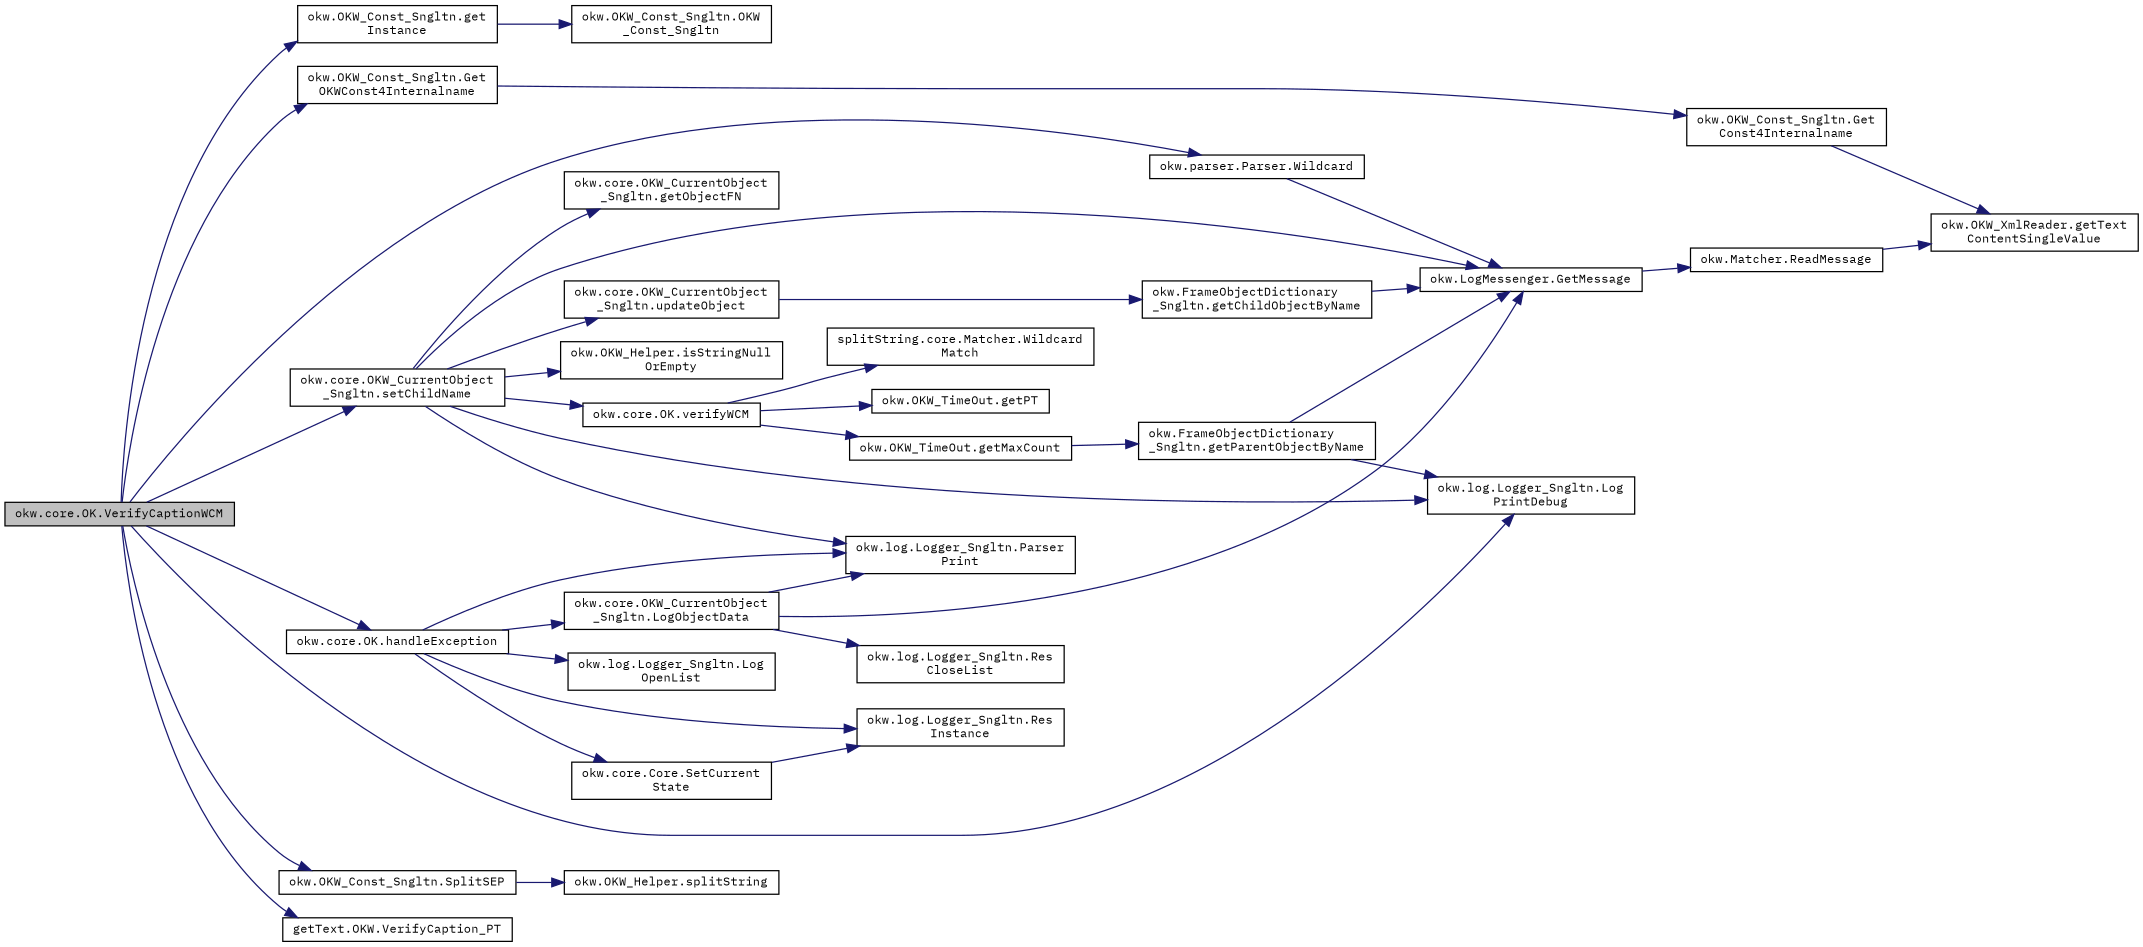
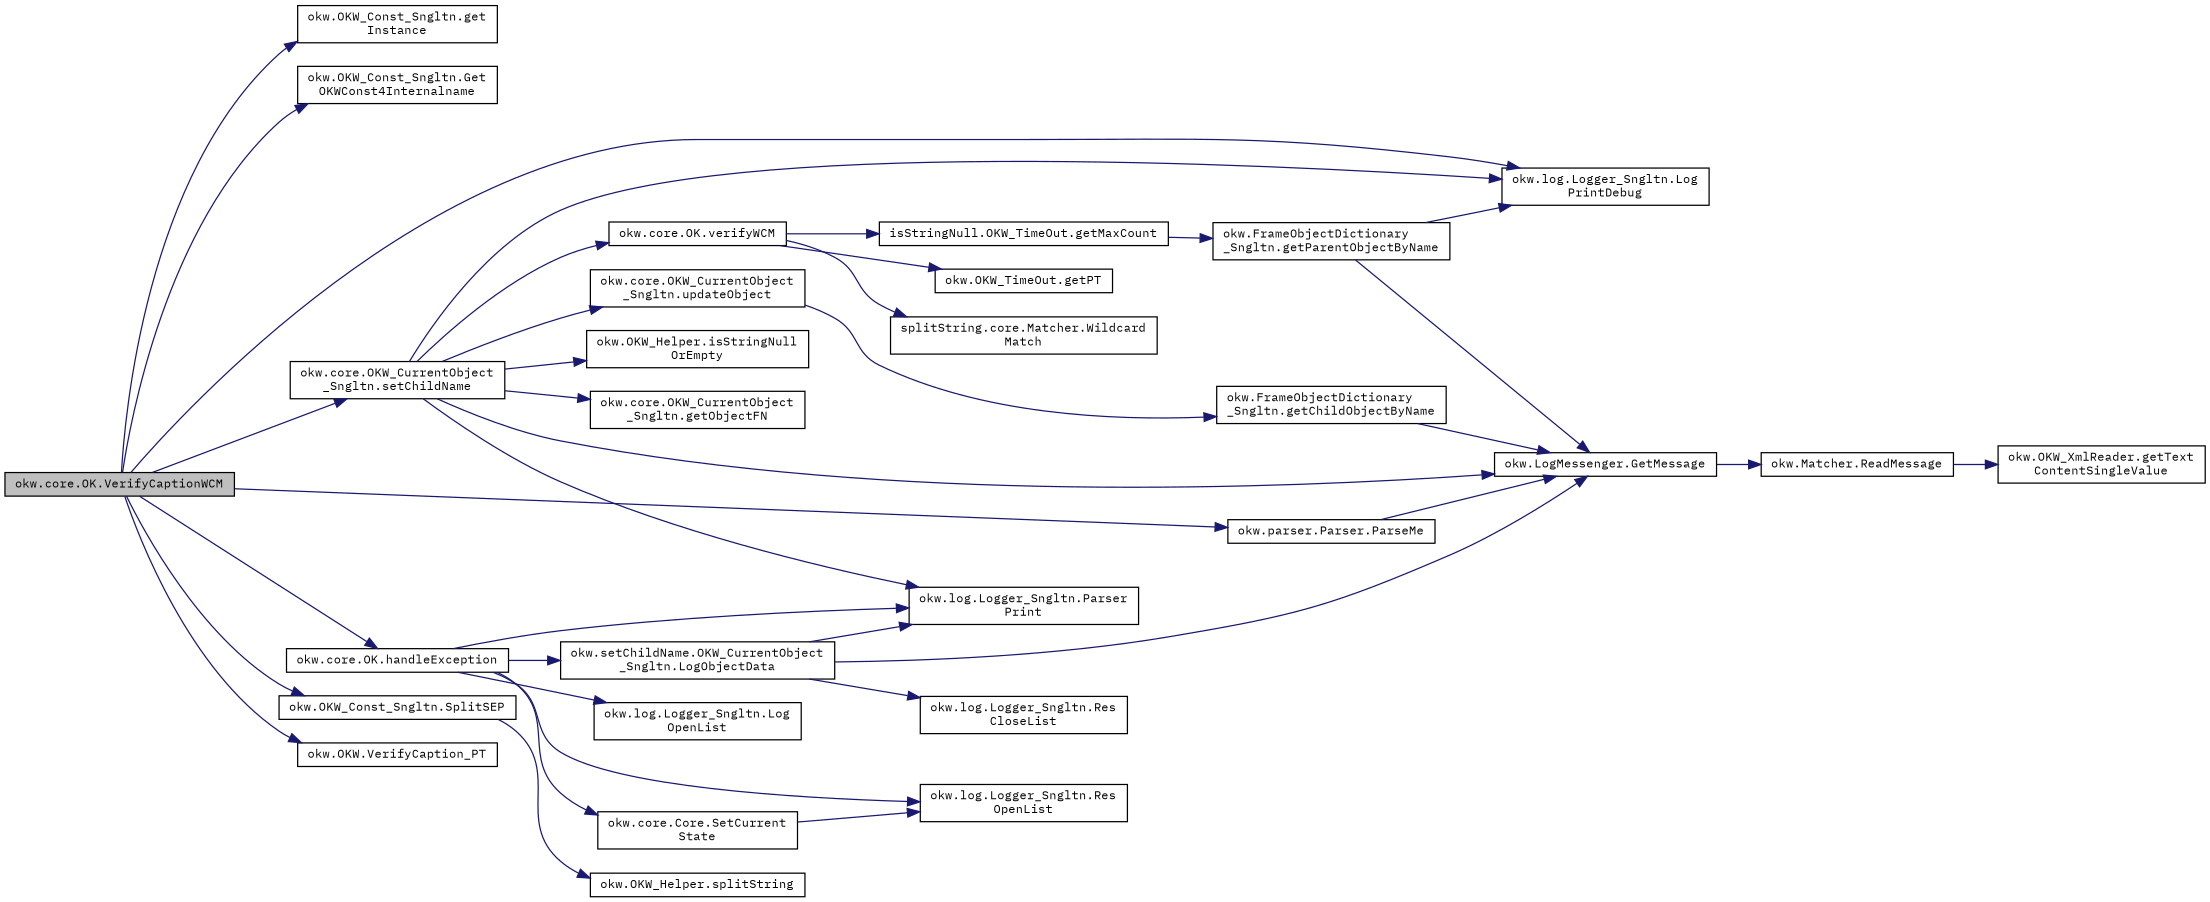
node "okw.OKW_Const_Sngltn.OKW _Const_Sngltn": removed
node "okw.OKW_Const_Sngltn.Get Const4Internalname": removed
node "okw.parser.Parser.Wildcard": label "okw.parser.Parser.Wildcard" -> "okw.parser.Parser.ParseMe"
node "okw.OKW_TimeOut.getMaxCount": label "okw.OKW_TimeOut.getMaxCount" -> "isStringNull.OKW_TimeOut.getMaxCount"
node "okw.core.OKW_CurrentObject _Sngltn.LogObjectData": label "okw.core.OKW_CurrentObject _Sngltn.LogObjectData" -> "okw.setChildName.OKW_CurrentObject _Sngltn.LogObjectData"
node "okw.log.Logger_Sngltn.Res Instance": label "okw.log.Logger_Sngltn.Res Instance" -> "okw.log.Logger_Sngltn.Res OpenList"
node "getText.OKW.VerifyCaption_PT": label "getText.OKW.VerifyCaption_PT" -> "okw.OKW.VerifyCaption_PT"
